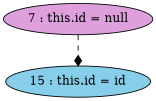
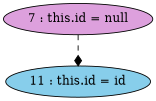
node "15 : this.id = id": label "15 : this.id = id" -> "11 : this.id = id"
